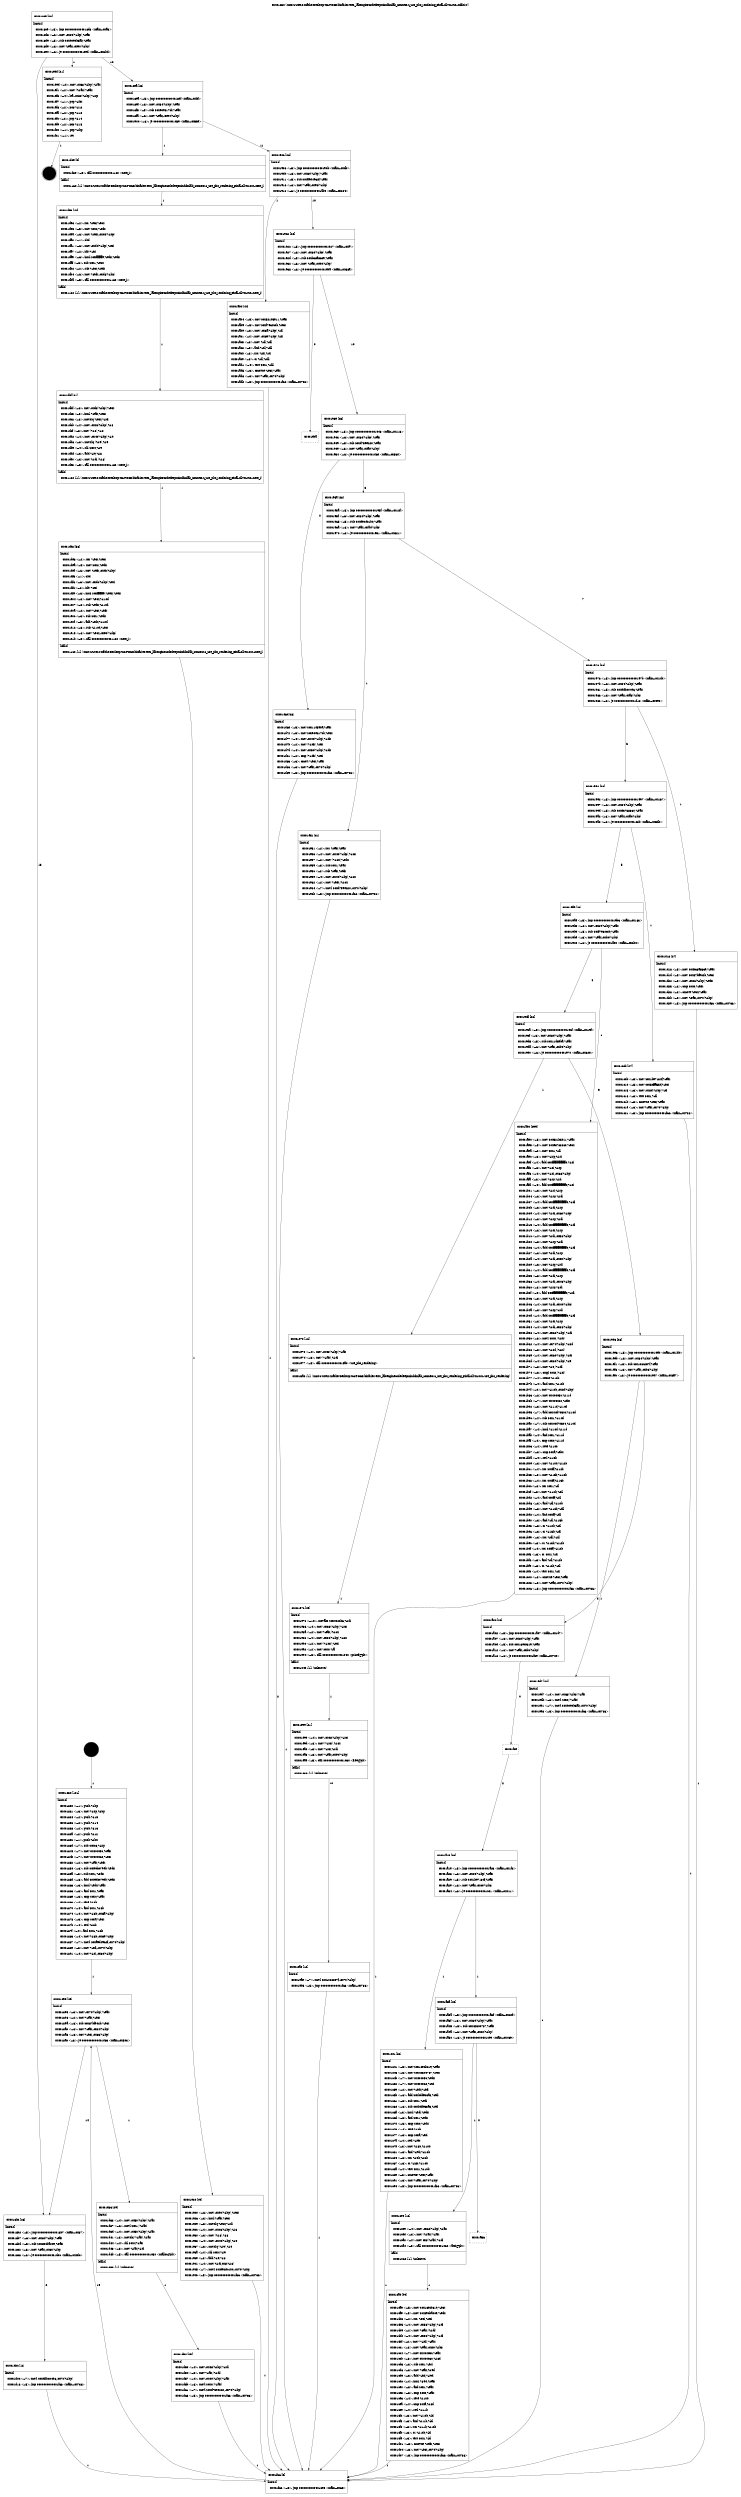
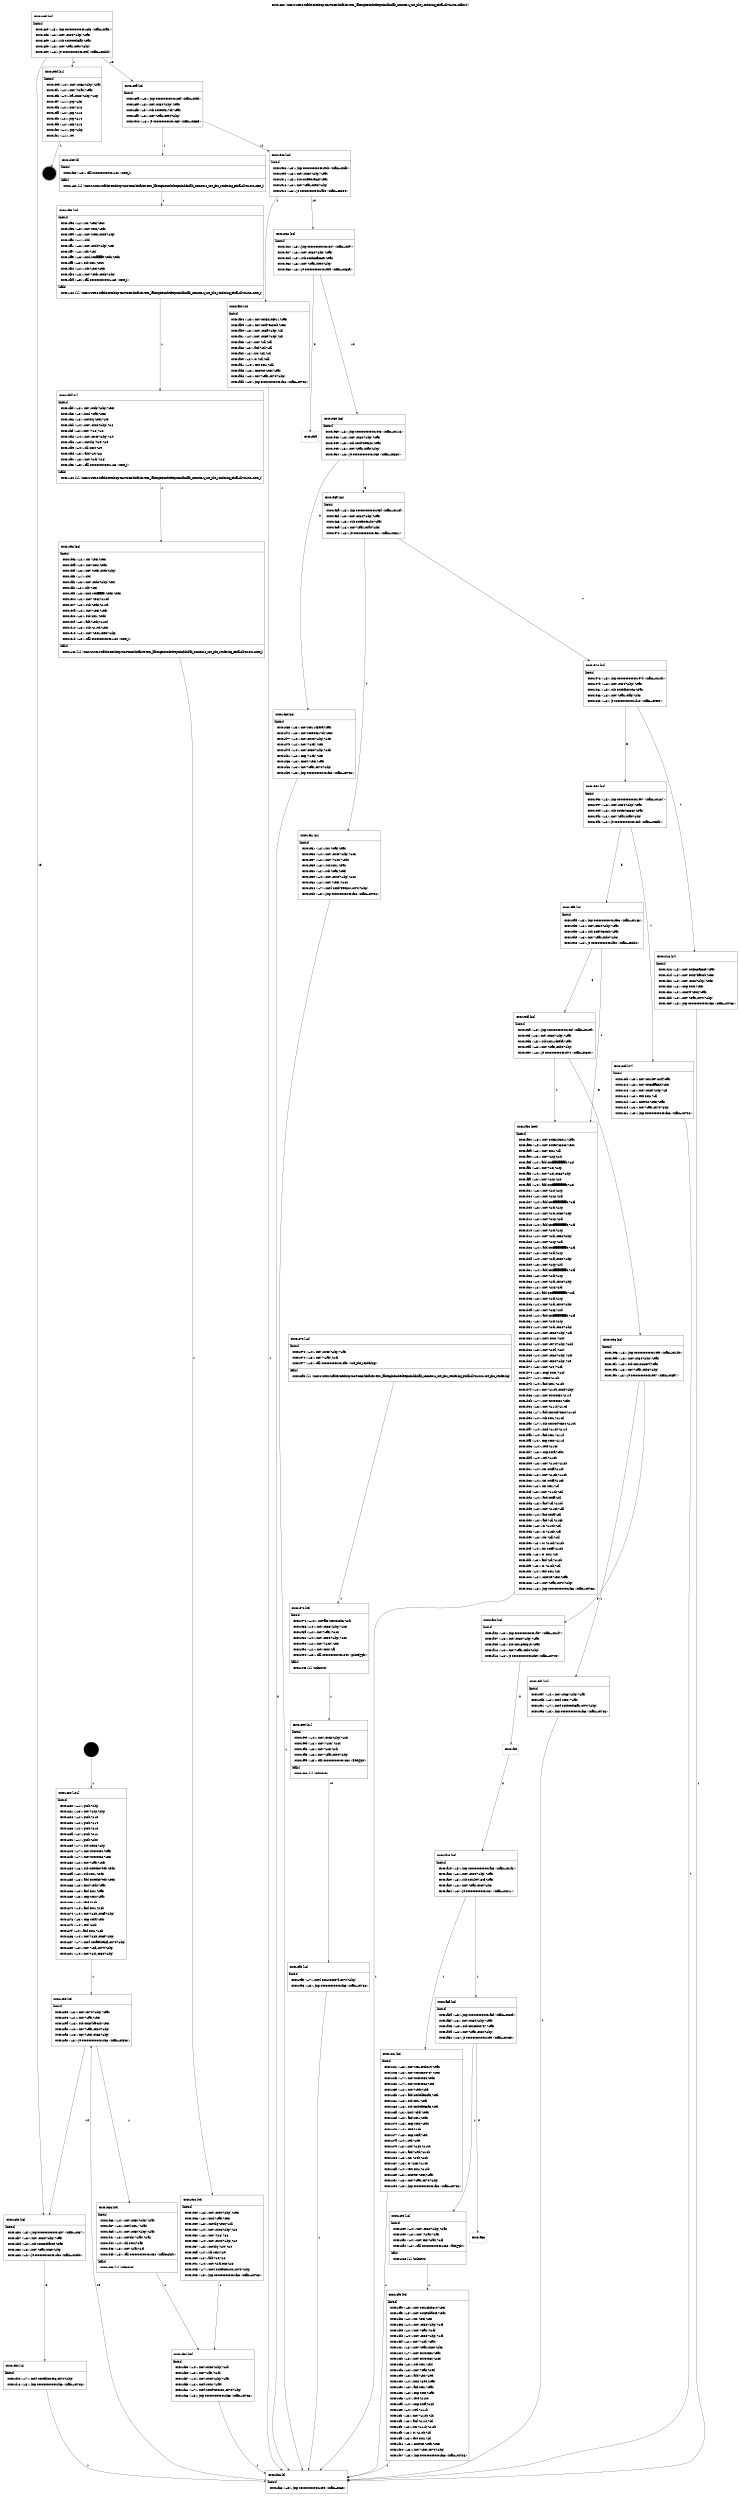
edge "0x4019ca [28]" -> "0x401e70 [12]": now "0x4019ca [28]" -> "0x401ae0 [299]"
edge "0x401e20 [49]" -> "0x401f66 [5]": now "0x401e20 [49]" -> "0x401d50 [29]"
